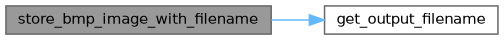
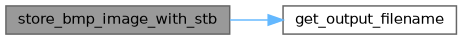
node "store_bmp_image_with_filename": label "store_bmp_image_with_filename" -> "store_bmp_image_with_stb"
